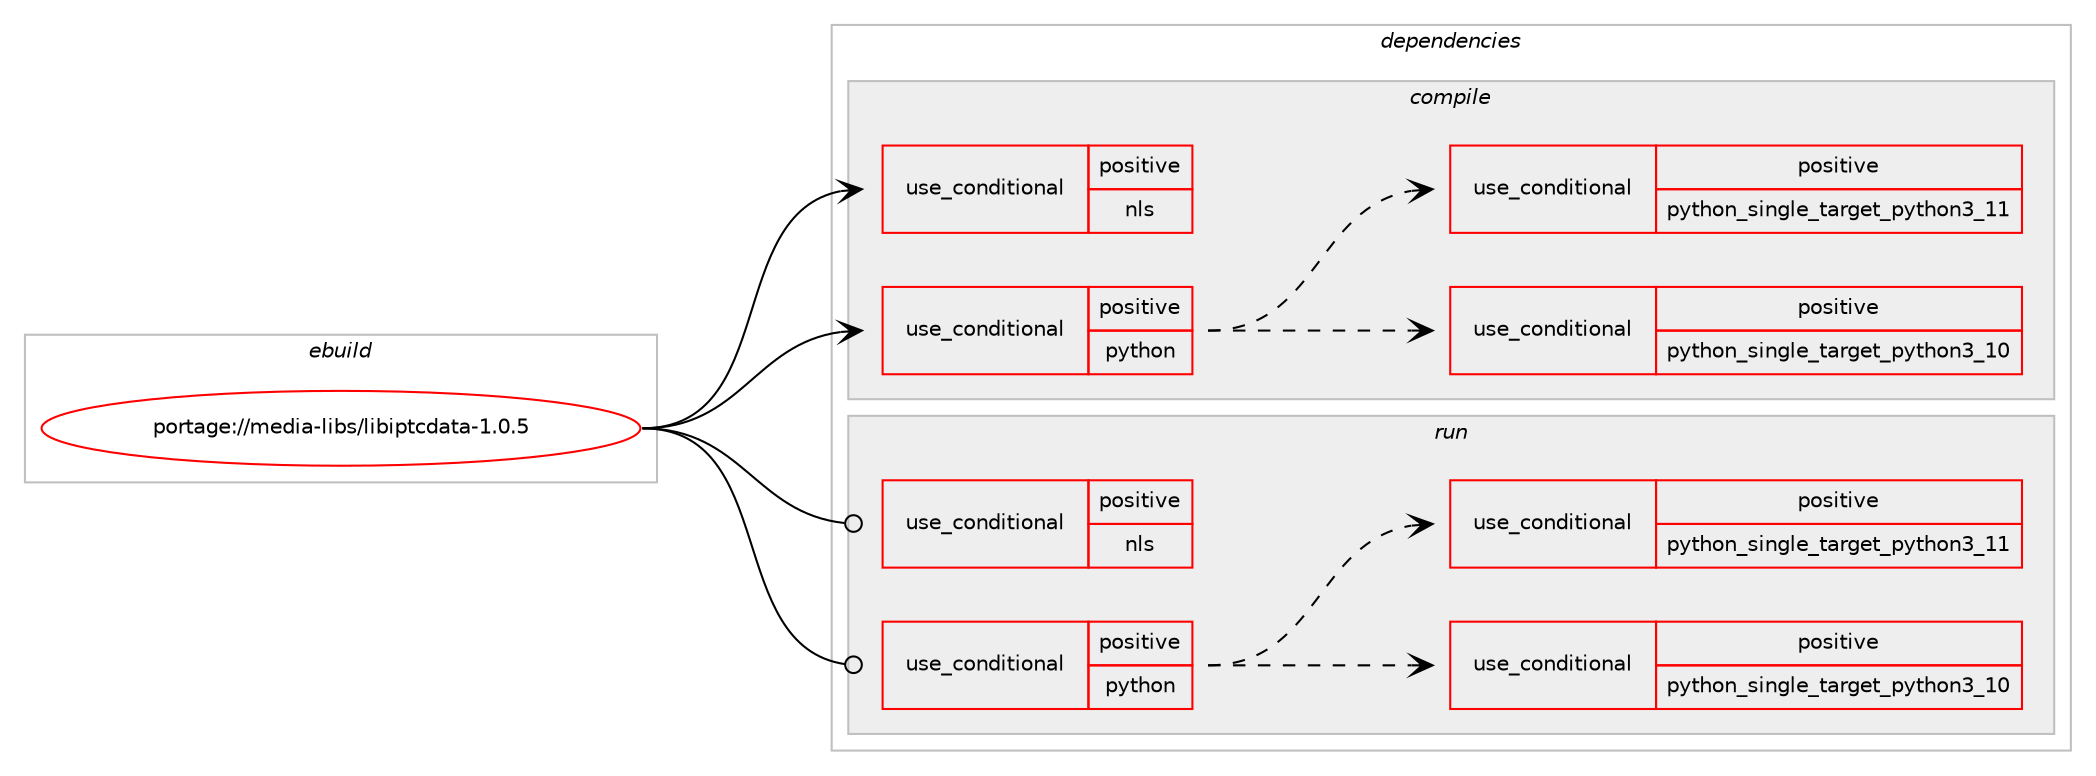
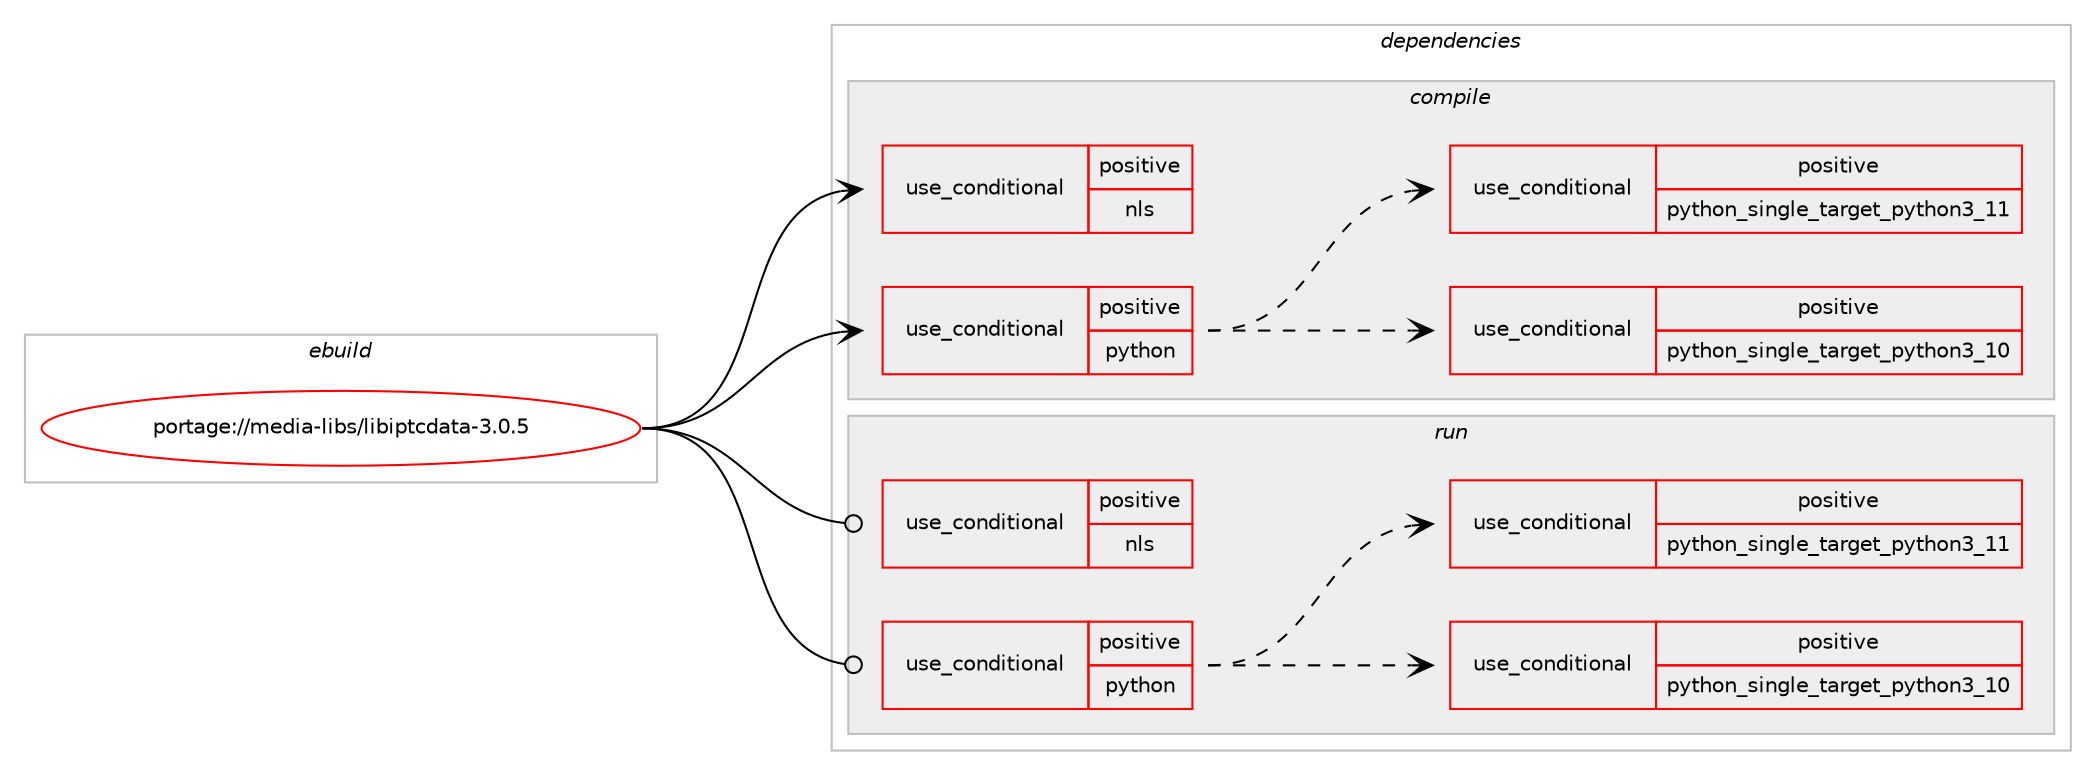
node "portage://media-libs/libiptcdata-1.0.5": label "portage://media-libs/libiptcdata-1.0.5" -> "portage://media-libs/libiptcdata-3.0.5"
